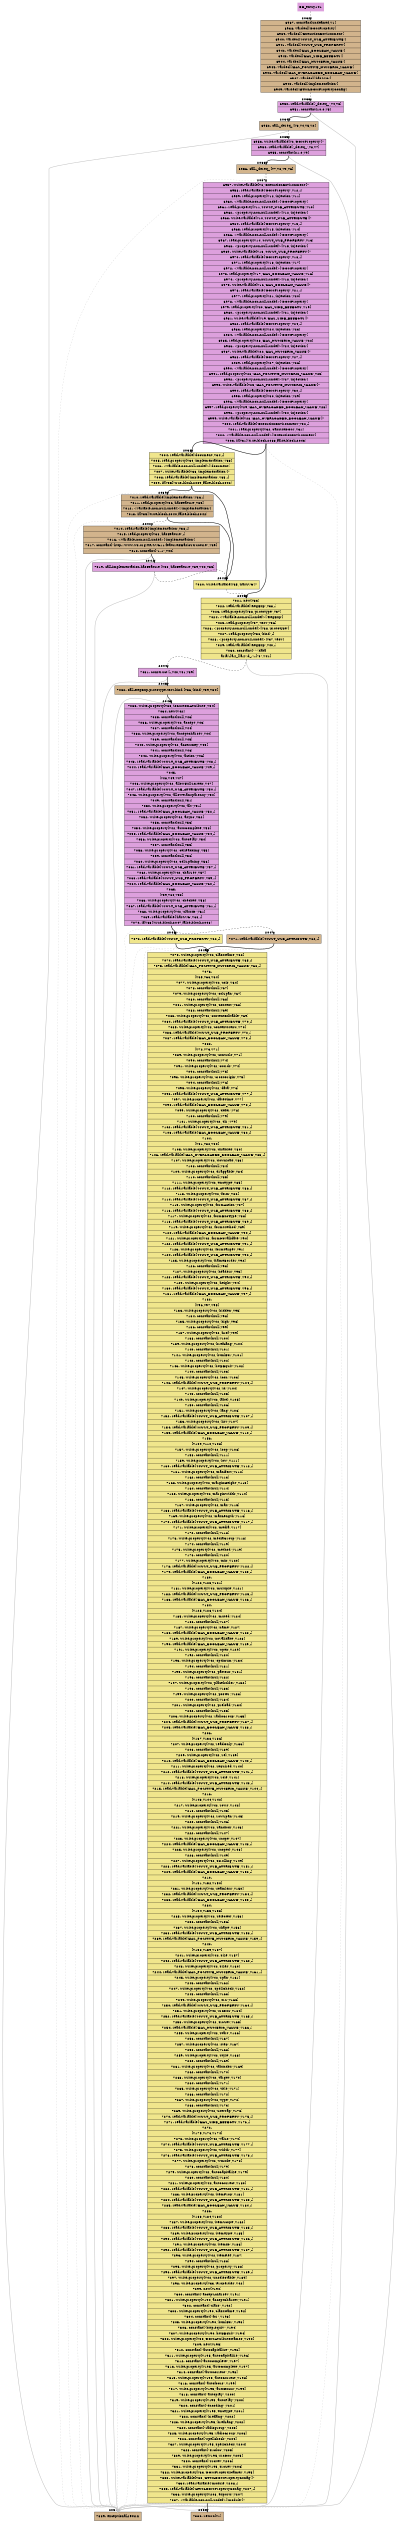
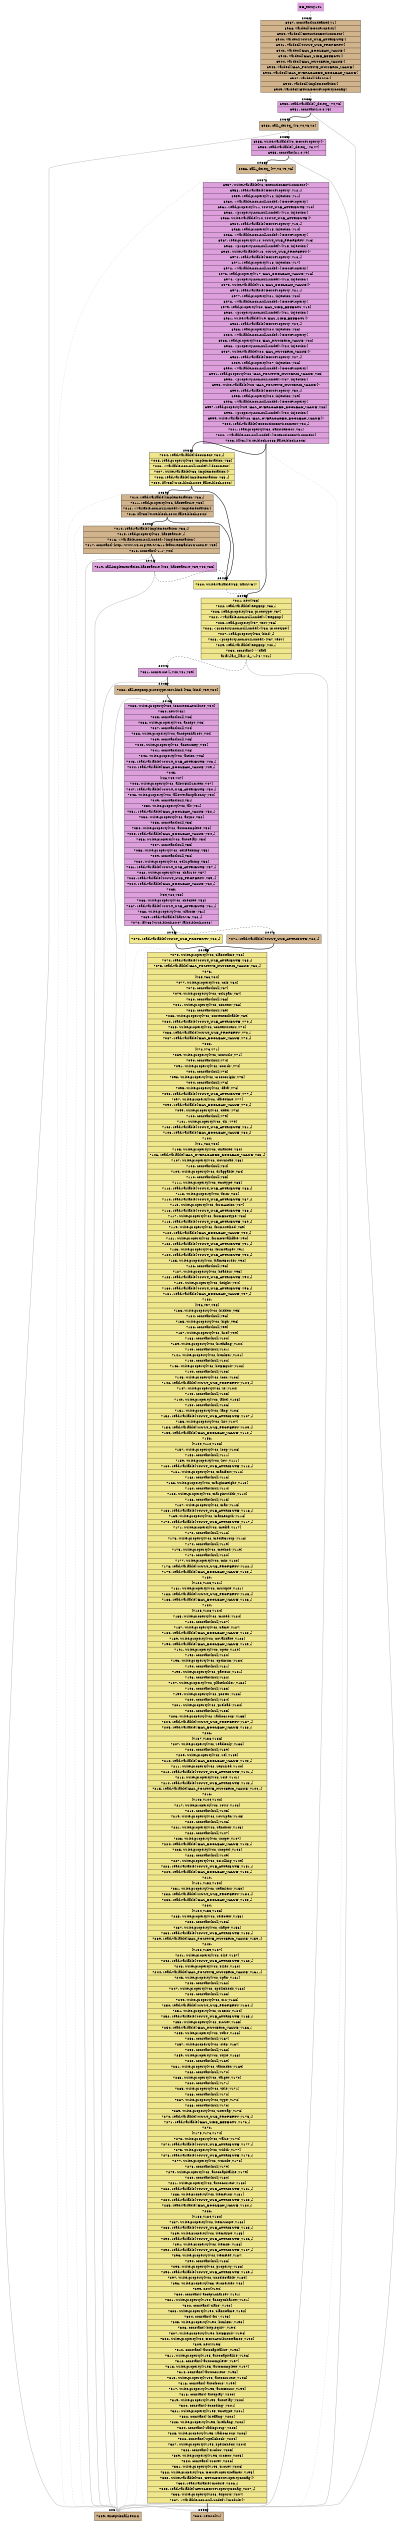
edge "7010: read-variable['implementation',v36,-]" -> "7014: read-variable['implementation',v38,-]": style dashed -> bold
